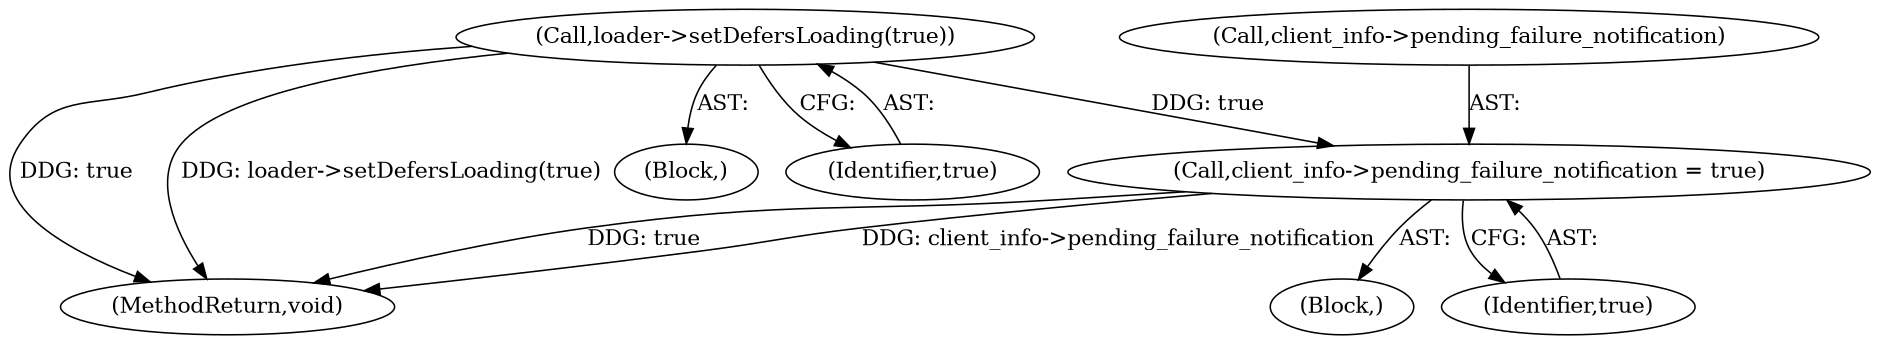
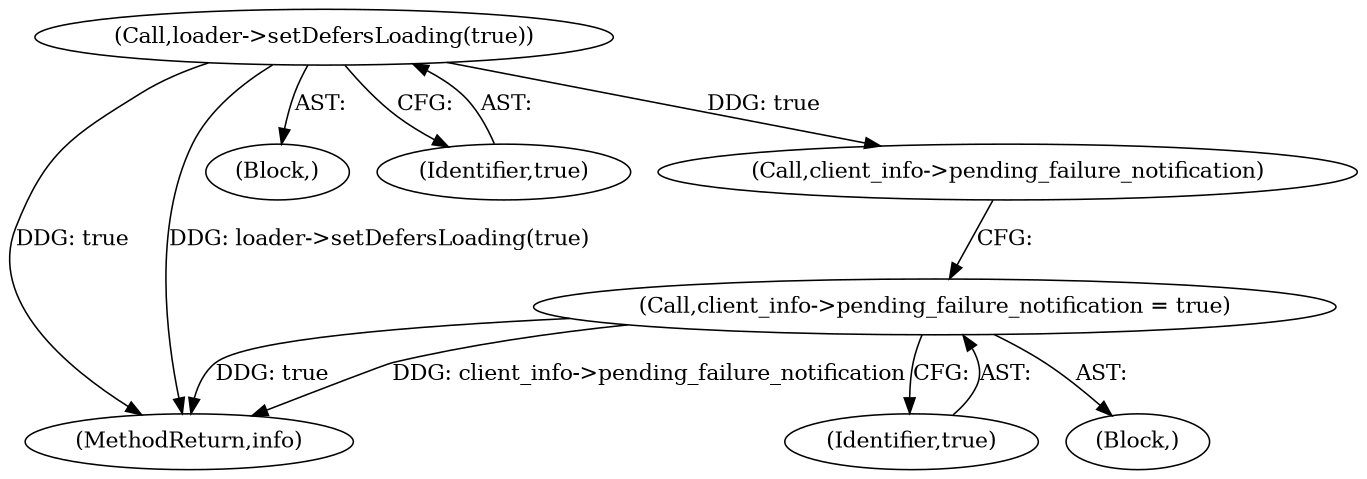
edge "(Call,loader->setDefersLoading(true))" -> "(Call,client_info->pending_failure_notification = true)": now "(Call,loader->setDefersLoading(true))" -> "(Call,client_info->pending_failure_notification)"
edge "(Call,client_info->pending_failure_notification)" -> "(Call,client_info->pending_failure_notification = true)": label "AST: " -> "CFG: "
node "(MethodReturn,void)": label "(MethodReturn,void)" -> "(MethodReturn,info)"
